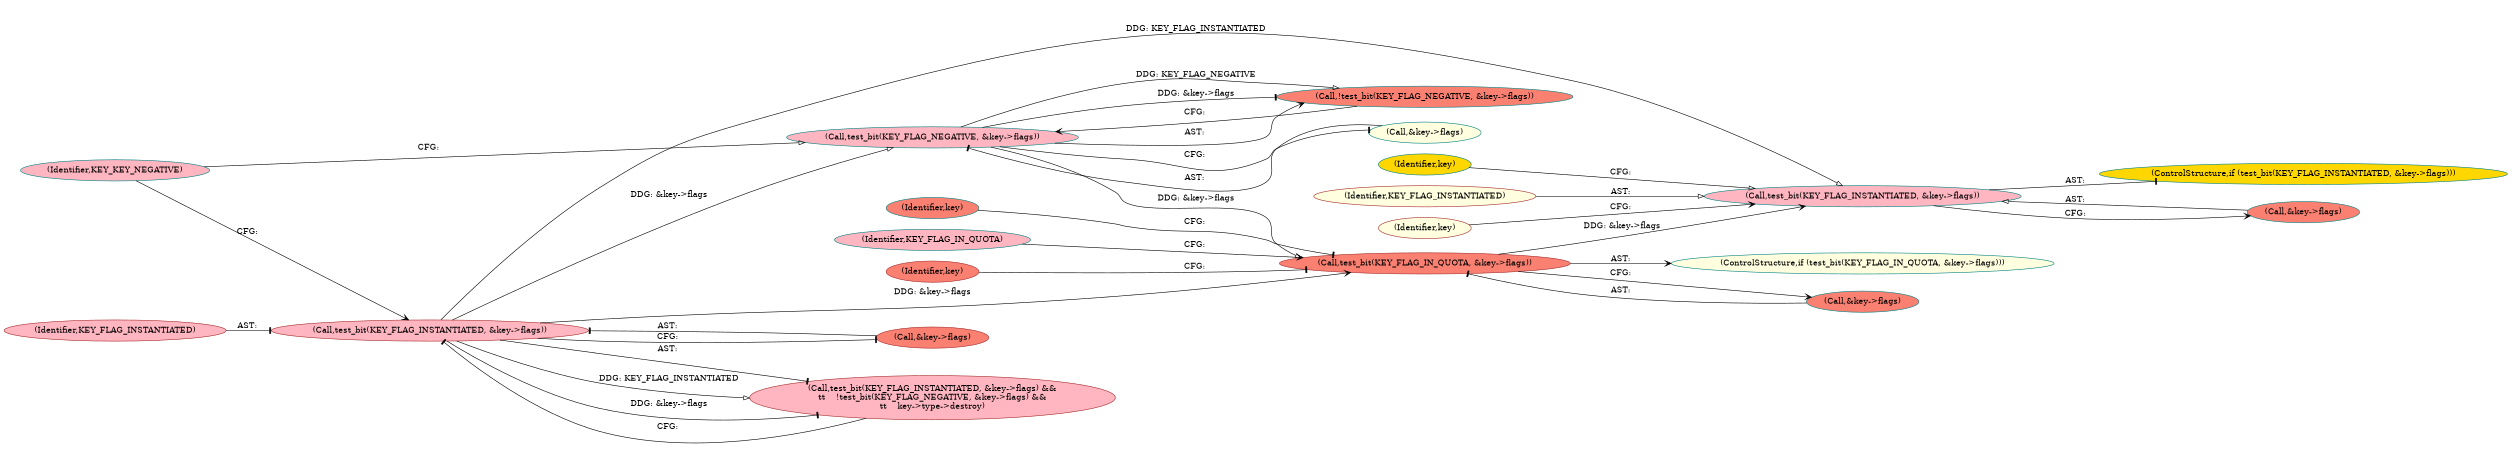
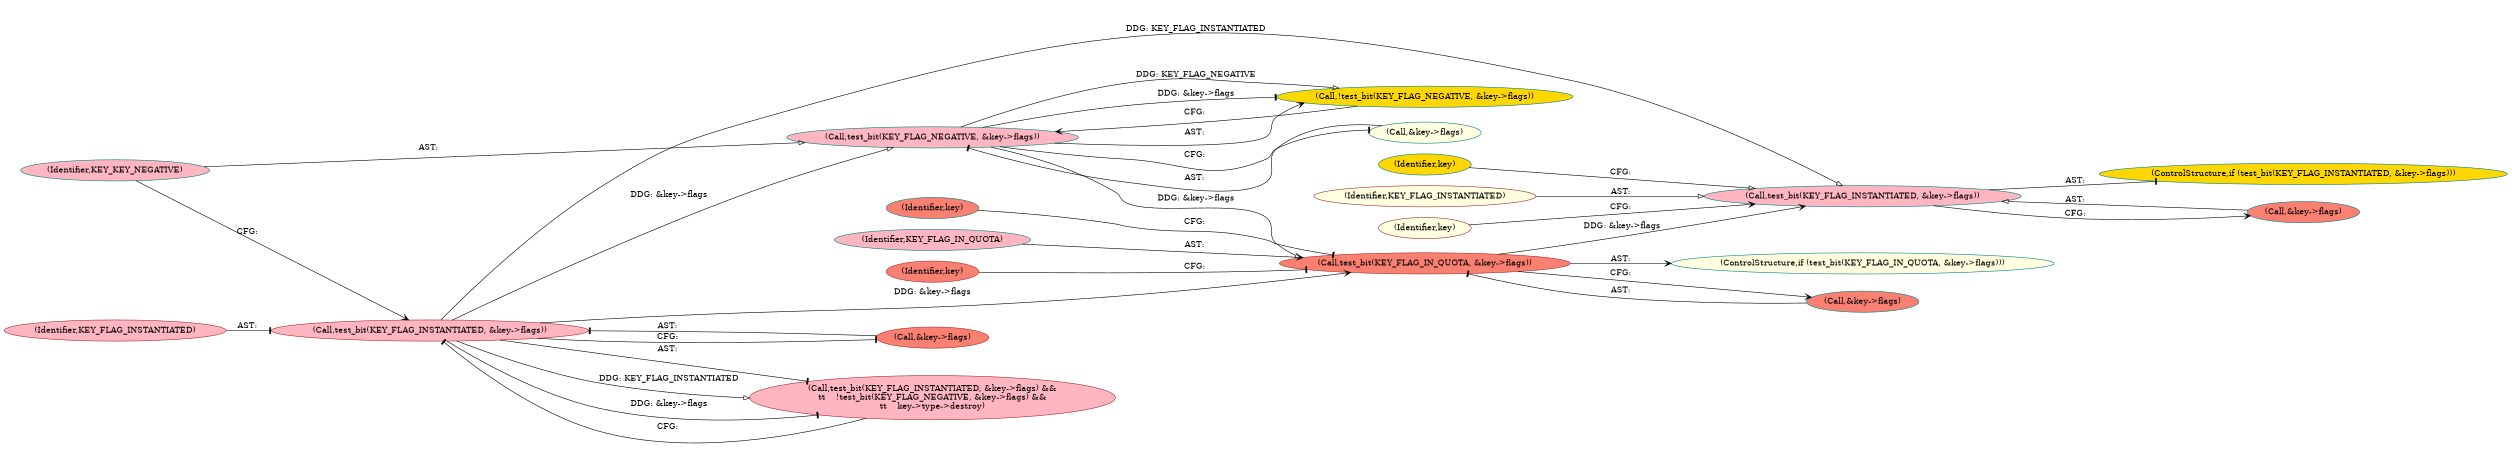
node "(Call,!test_bit(KEY_FLAG_NEGATIVE, &key->flags))": fillcolor salmon -> gold
edge "(Identifier,KEY_KEY_NEGATIVE)" -> "(Call,test_bit(KEY_FLAG_NEGATIVE, &key->flags))": label "CFG: " -> "AST: "
edge "(Identifier,KEY_FLAG_IN_QUOTA)" -> "(Call,test_bit(KEY_FLAG_IN_QUOTA, &key->flags))": label "CFG: " -> "AST: "
